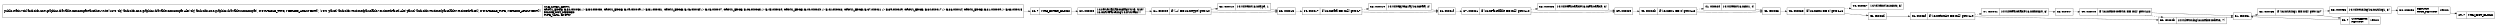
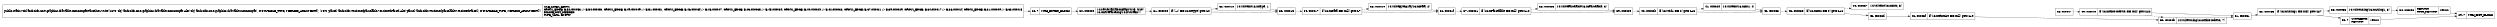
node "40: 0x002b": text "if (r3.mInt1 == 0) goto L13" -> "if (r3.void1 == 0) goto L13"
node "47: 0x0041": removed
edge "55: ?" -> "51: 0x0051": now "55: ?" -> "29: ?"
